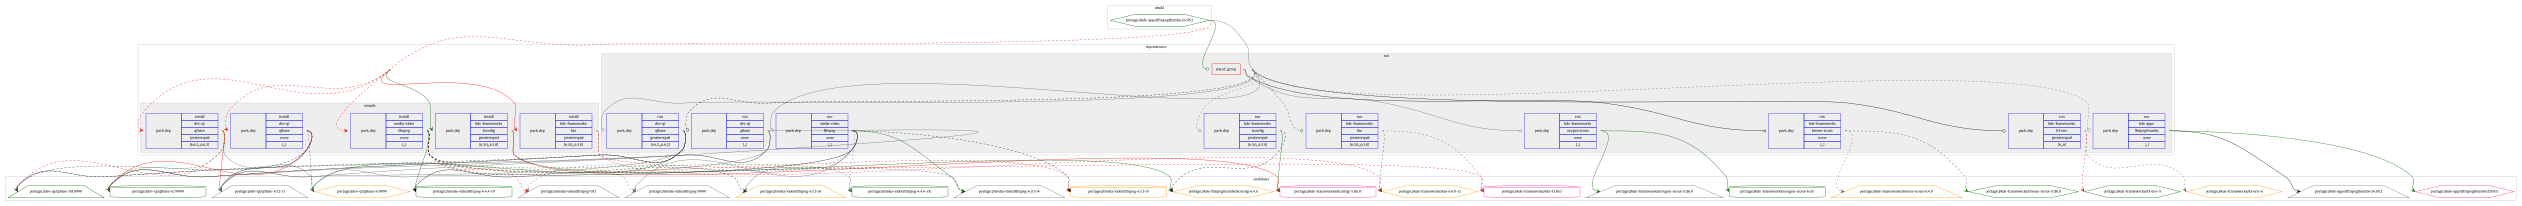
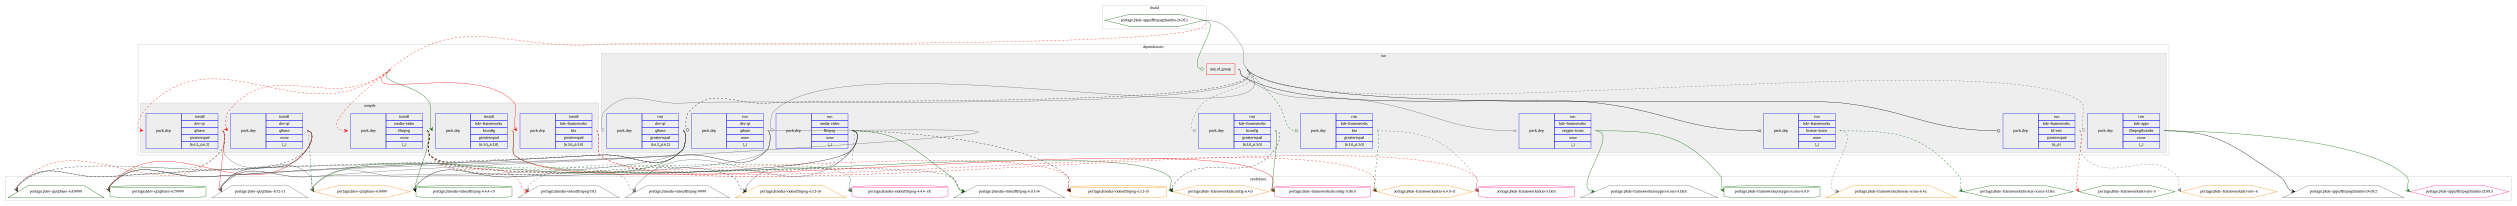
node "portage://dev-qt/qtbase-9.8.9999": label "portage://dev-qt/qtbase-9.8.9999" -> "portage://dev-qt/qtbase-6.8.9999"
node "portage://media-video/ffmpeg-4.4.4-r10": color darkgreen -> deeppink
node "portage://kde-ffmpegthumbs/kconfig-6.4.0": label "portage://kde-ffmpegthumbs/kconfig-6.4.0" -> "portage://kde-frameworks/kconfig-6.4.0"
